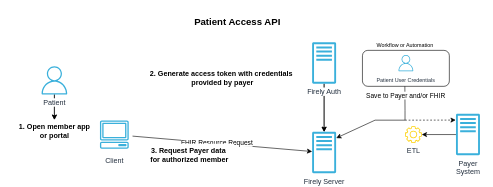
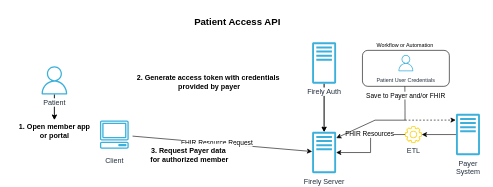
node "2. Generate access token with credentials provided by payer": size 156x24 -> 129x33
edge "ETL" -> "Firely Server": added, label "FHIR Resources"
